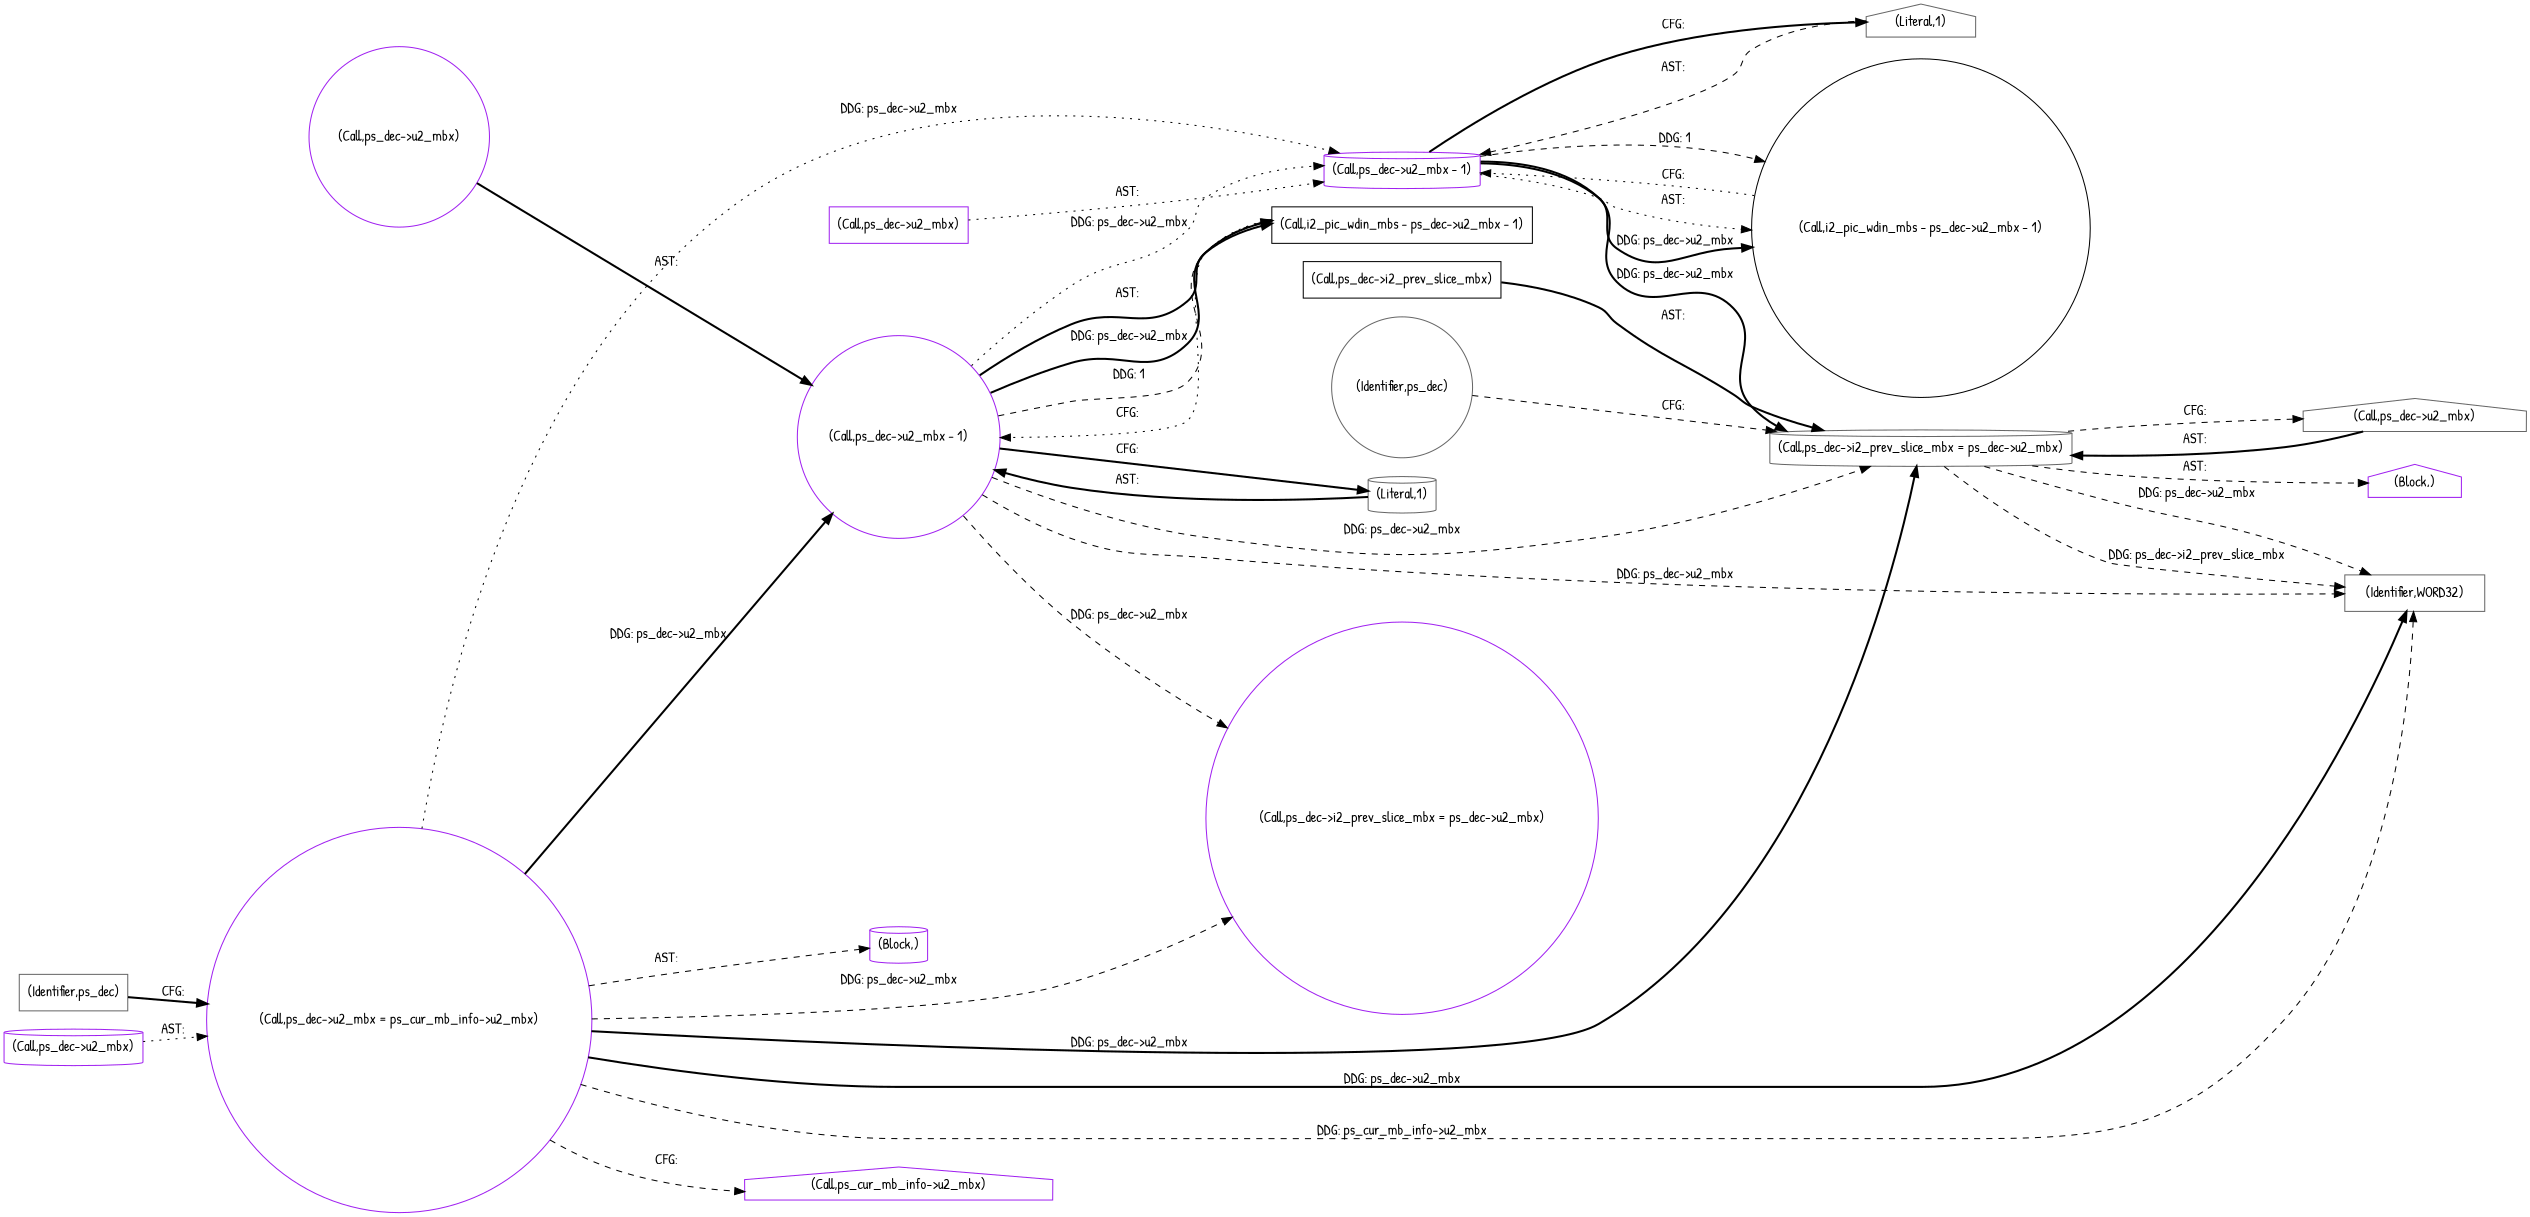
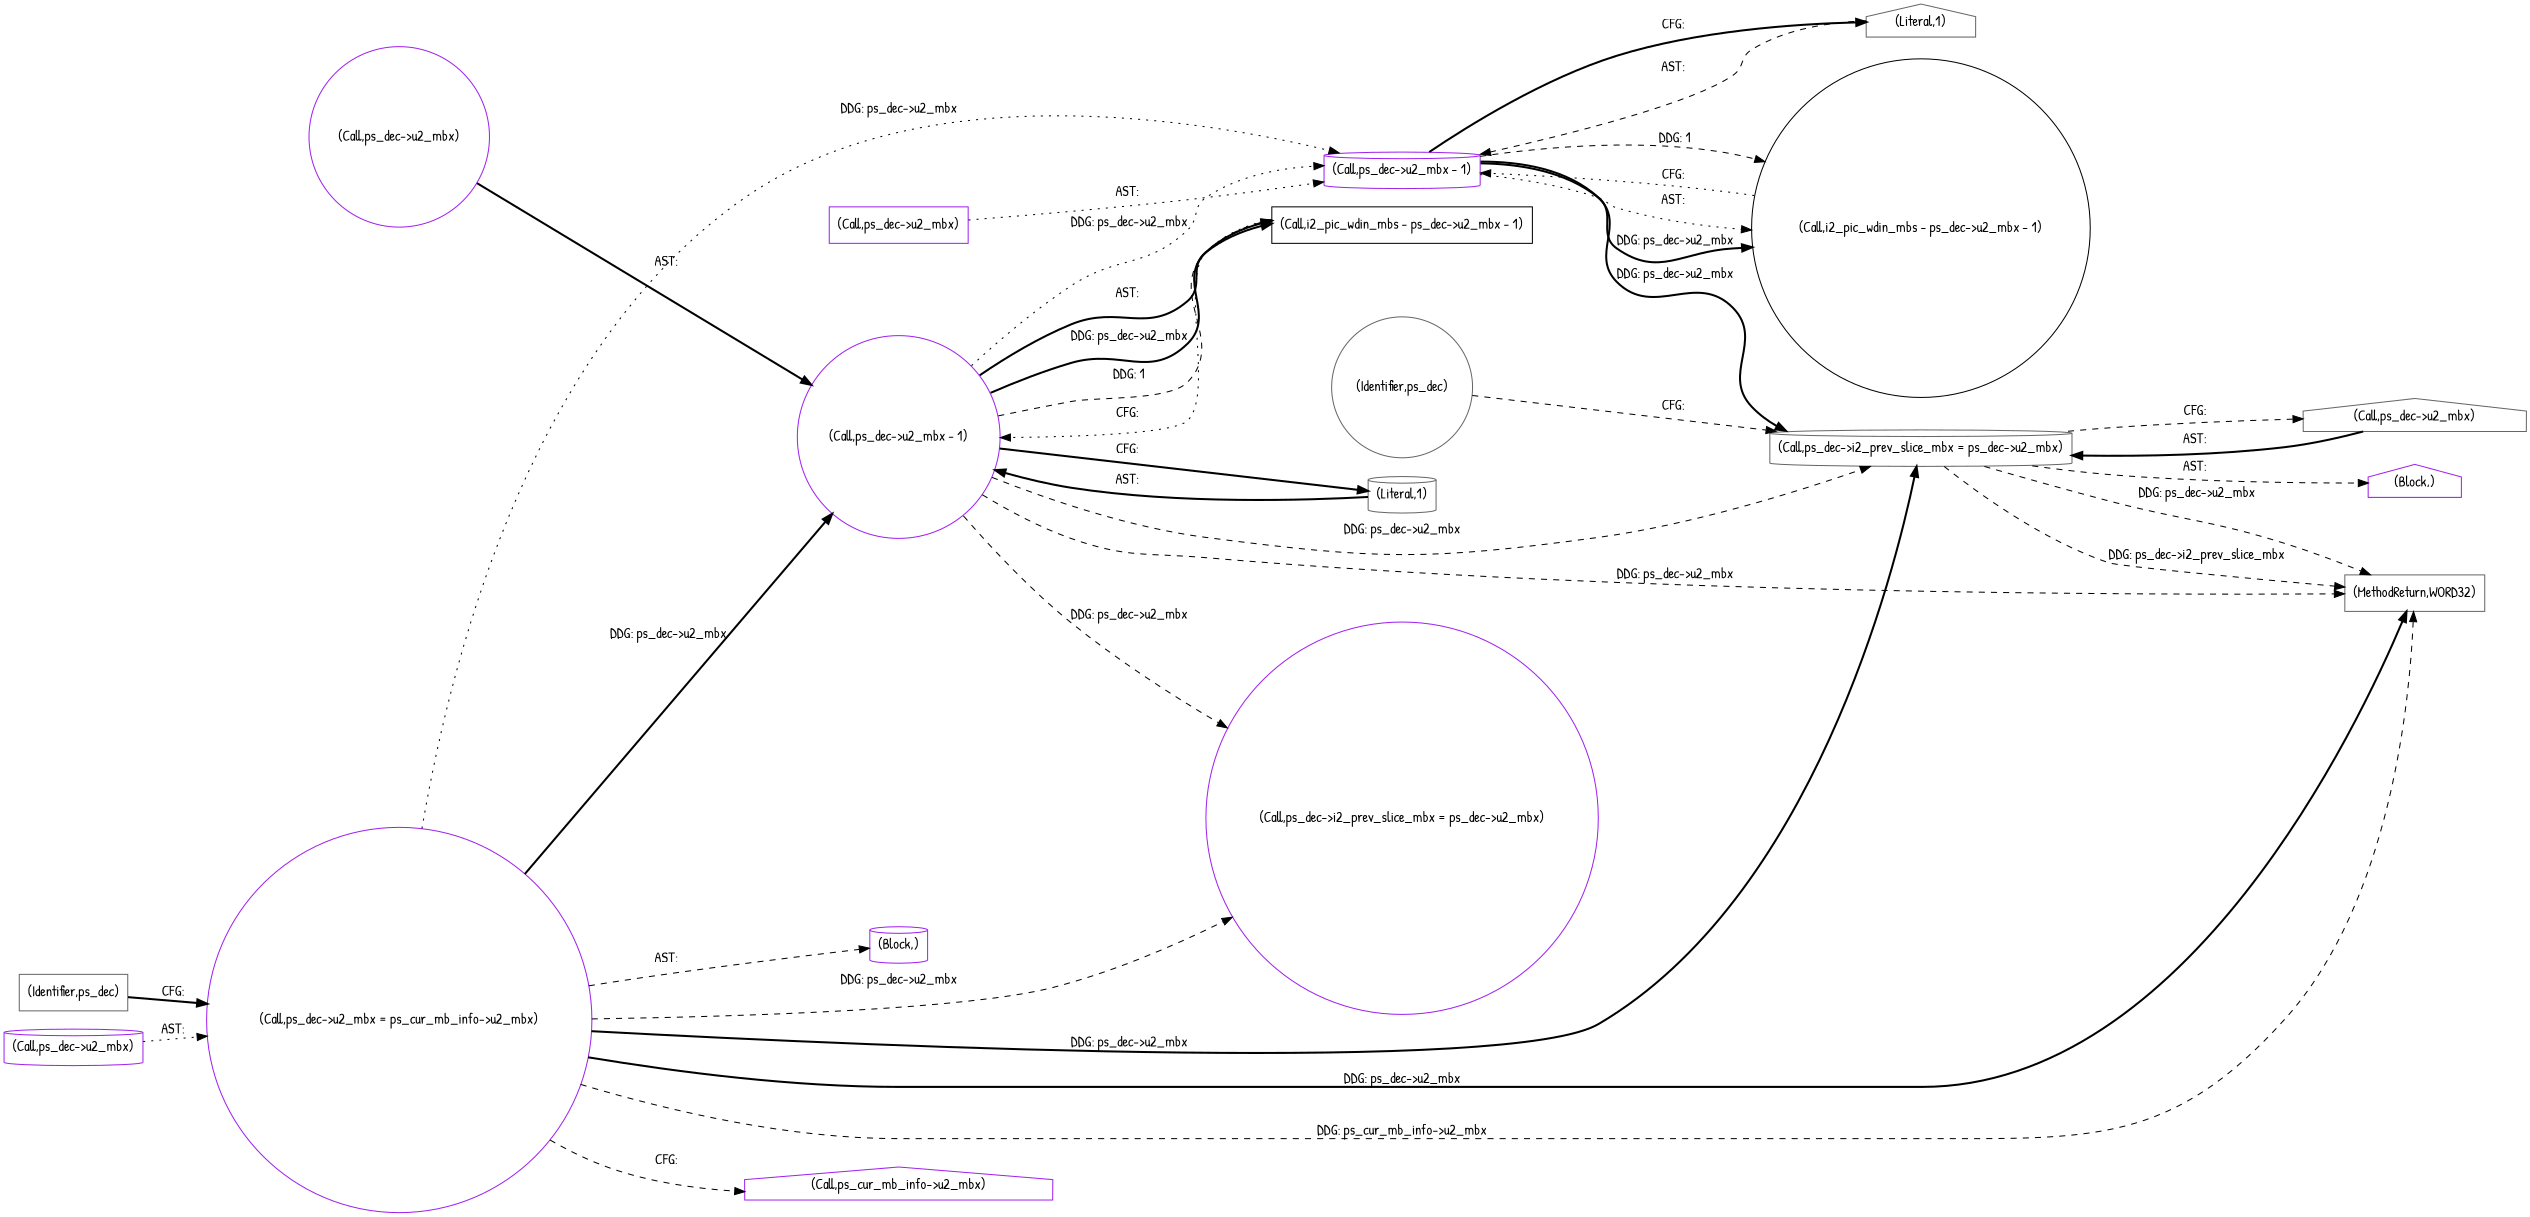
node "(Call,ps_dec->i2_prev_slice_mbx)": removed
node "(Identifier,WORD32)": label "(Identifier,WORD32)" -> "(MethodReturn,WORD32)"
